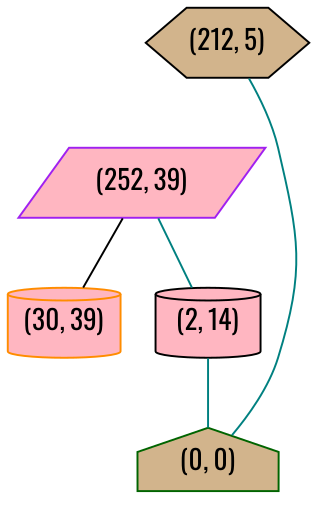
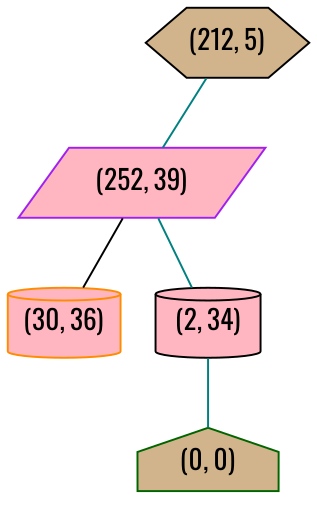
edge "(212, 5)" -- "(0, 0)": now "(212, 5)" -- "(252, 39)"
node "(30, 39)": label "(30, 39)" -> "(30, 36)"
node "(2, 14)": label "(2, 14)" -> "(2, 34)"
